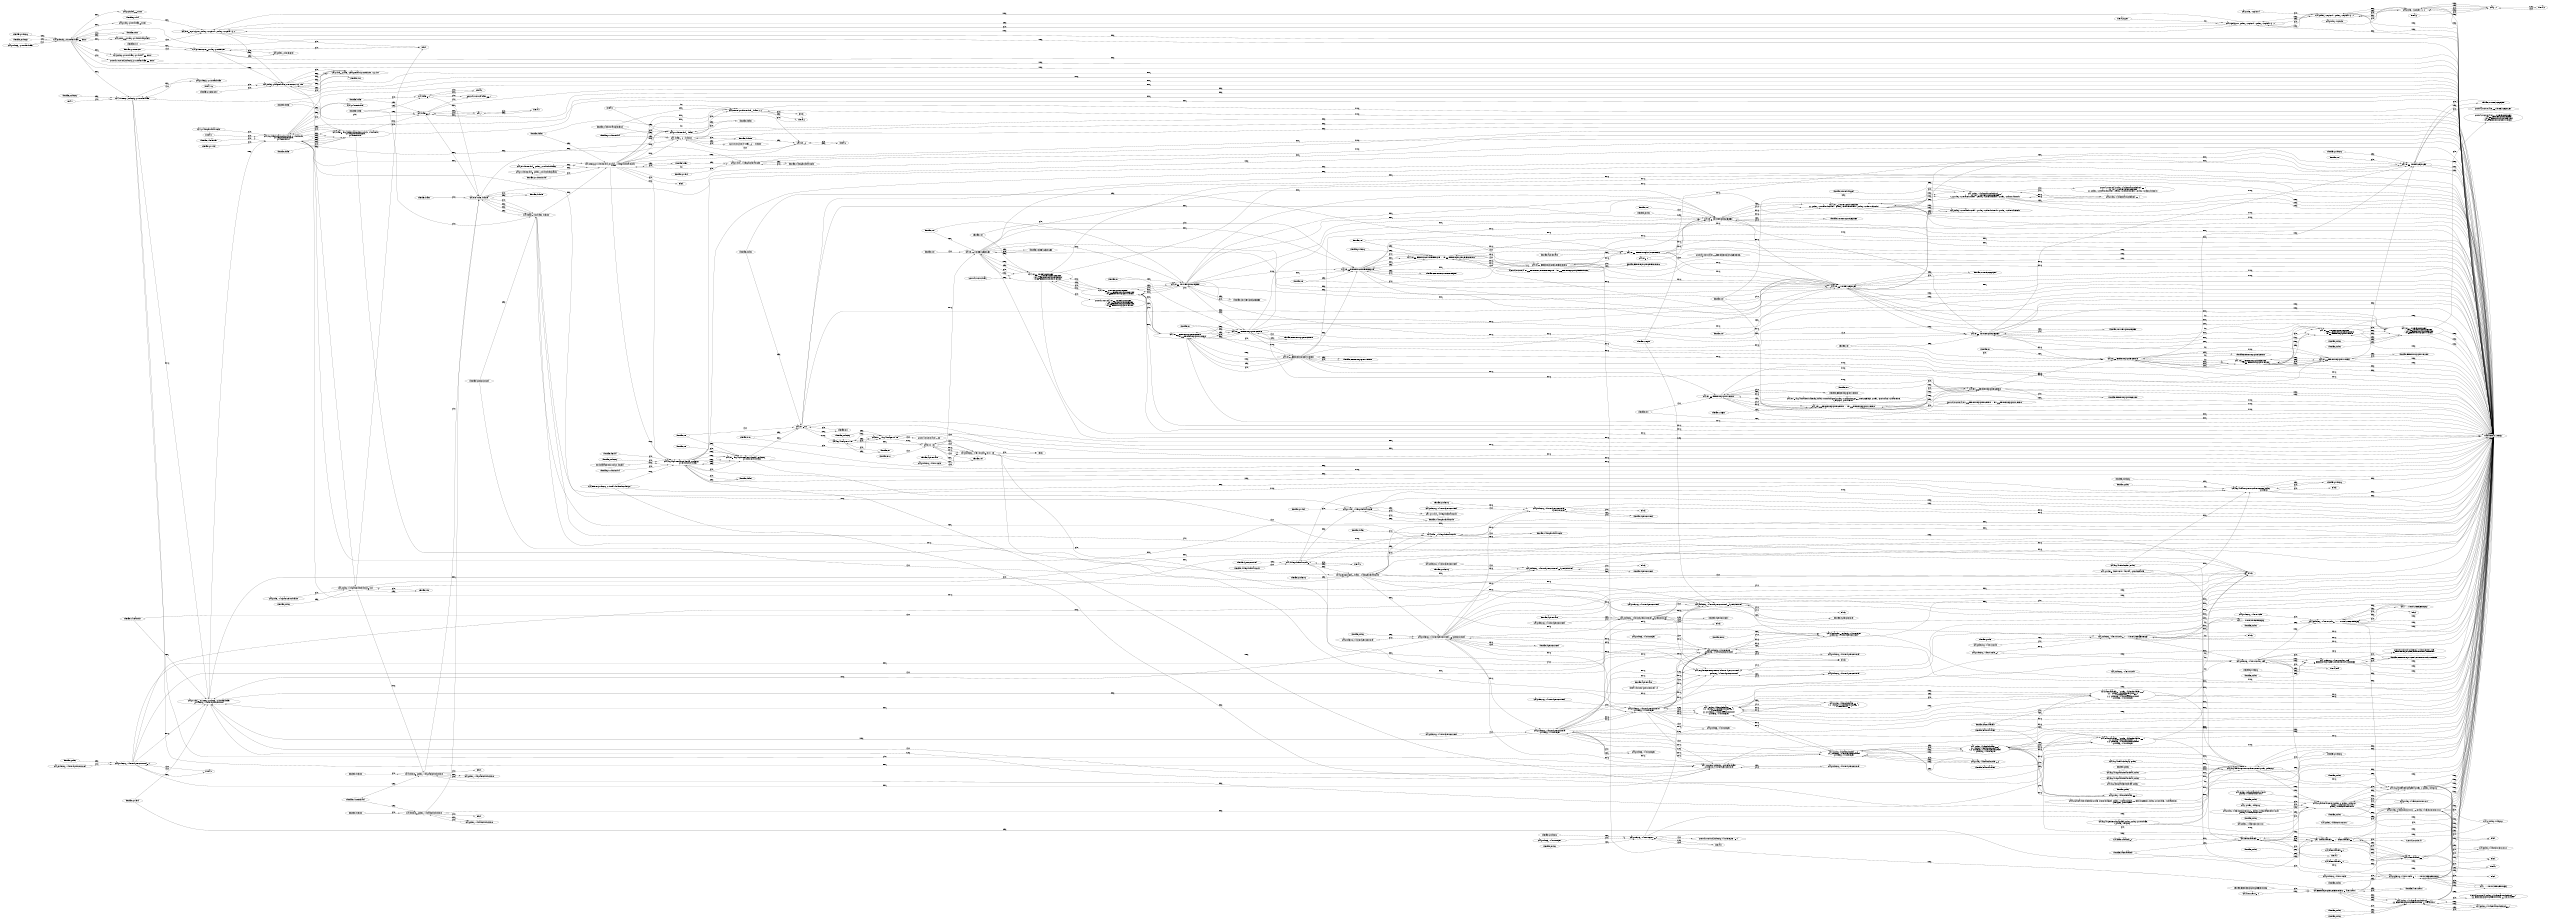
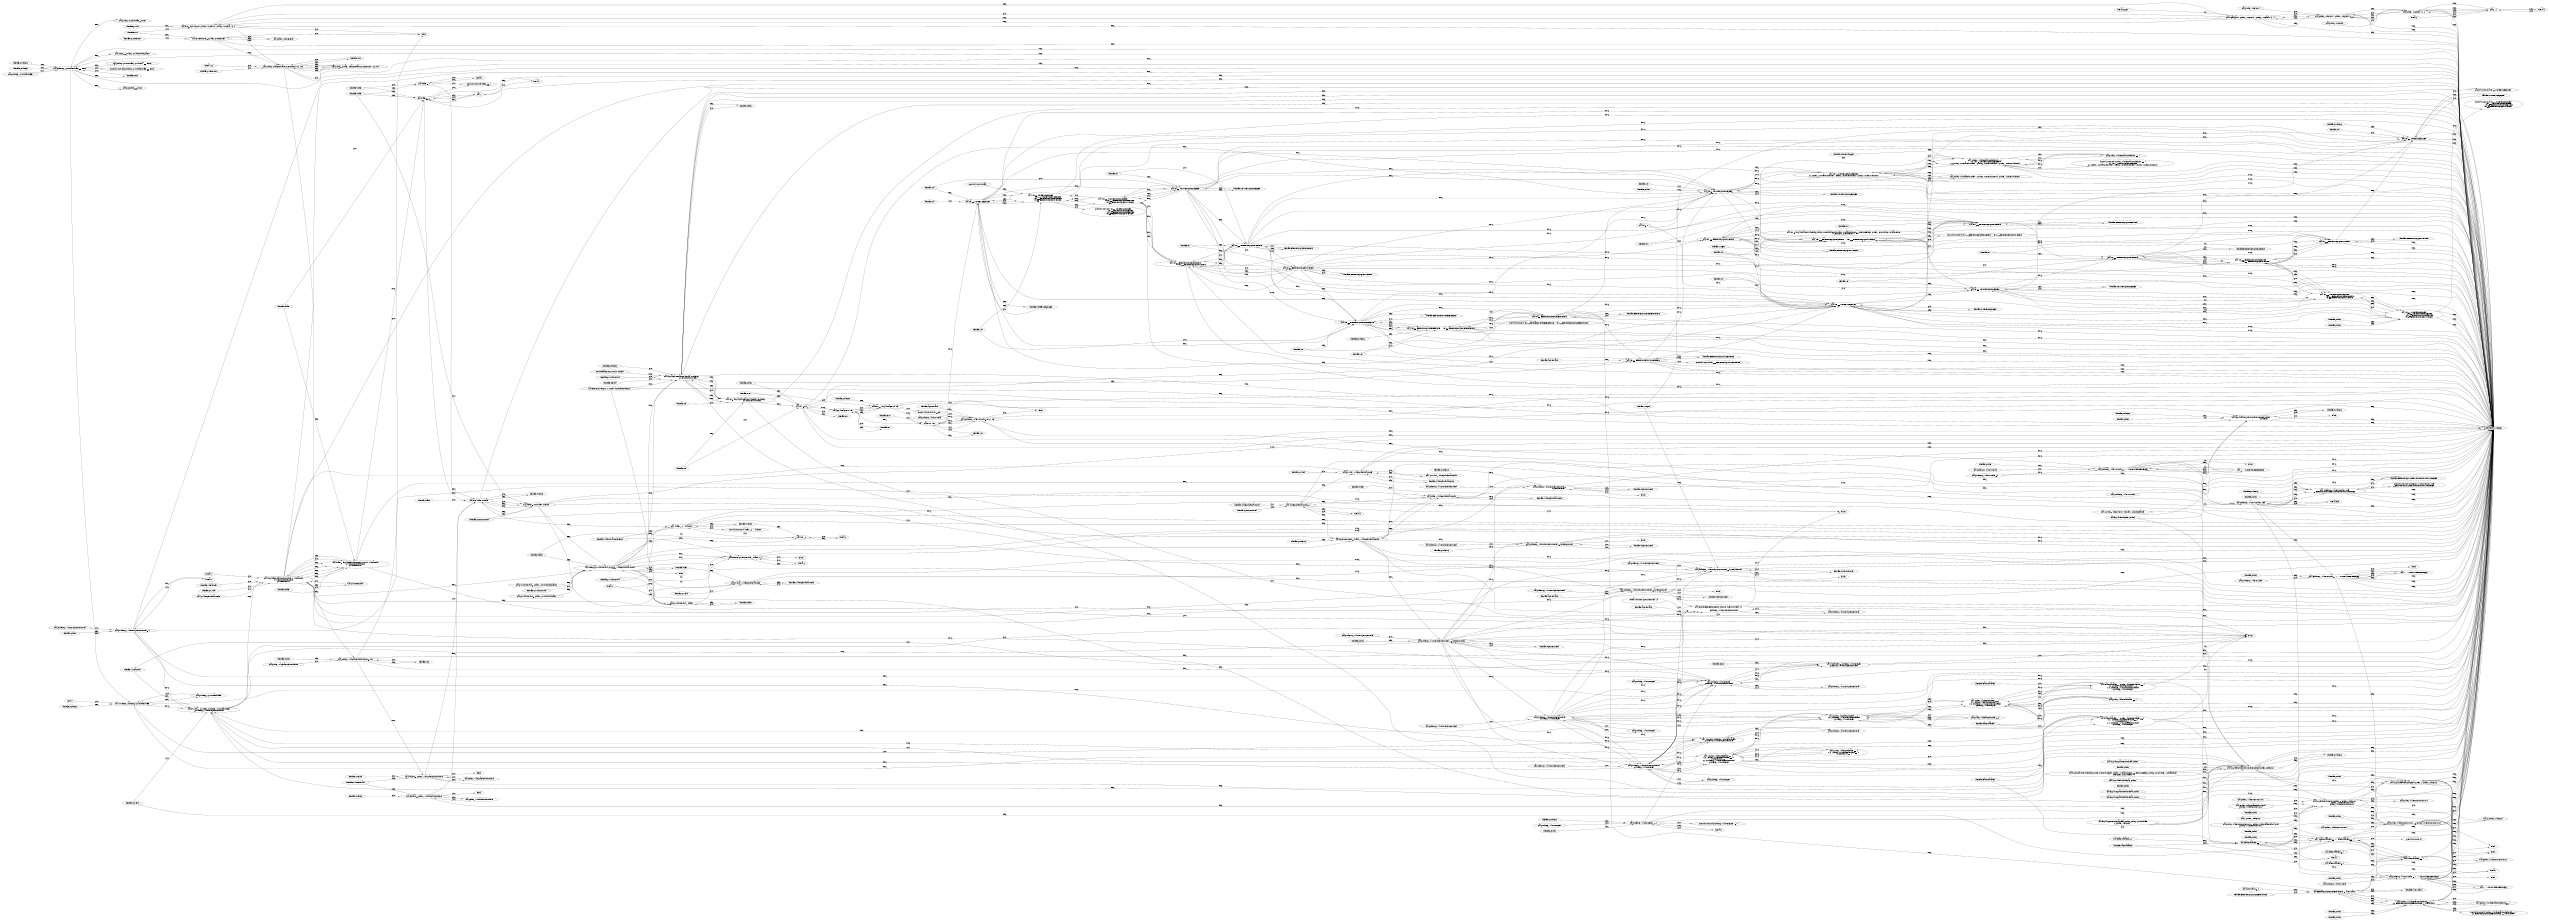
node "(Identifier,ERROR_IN_LAST_SLICE_OF_PIC)": added
